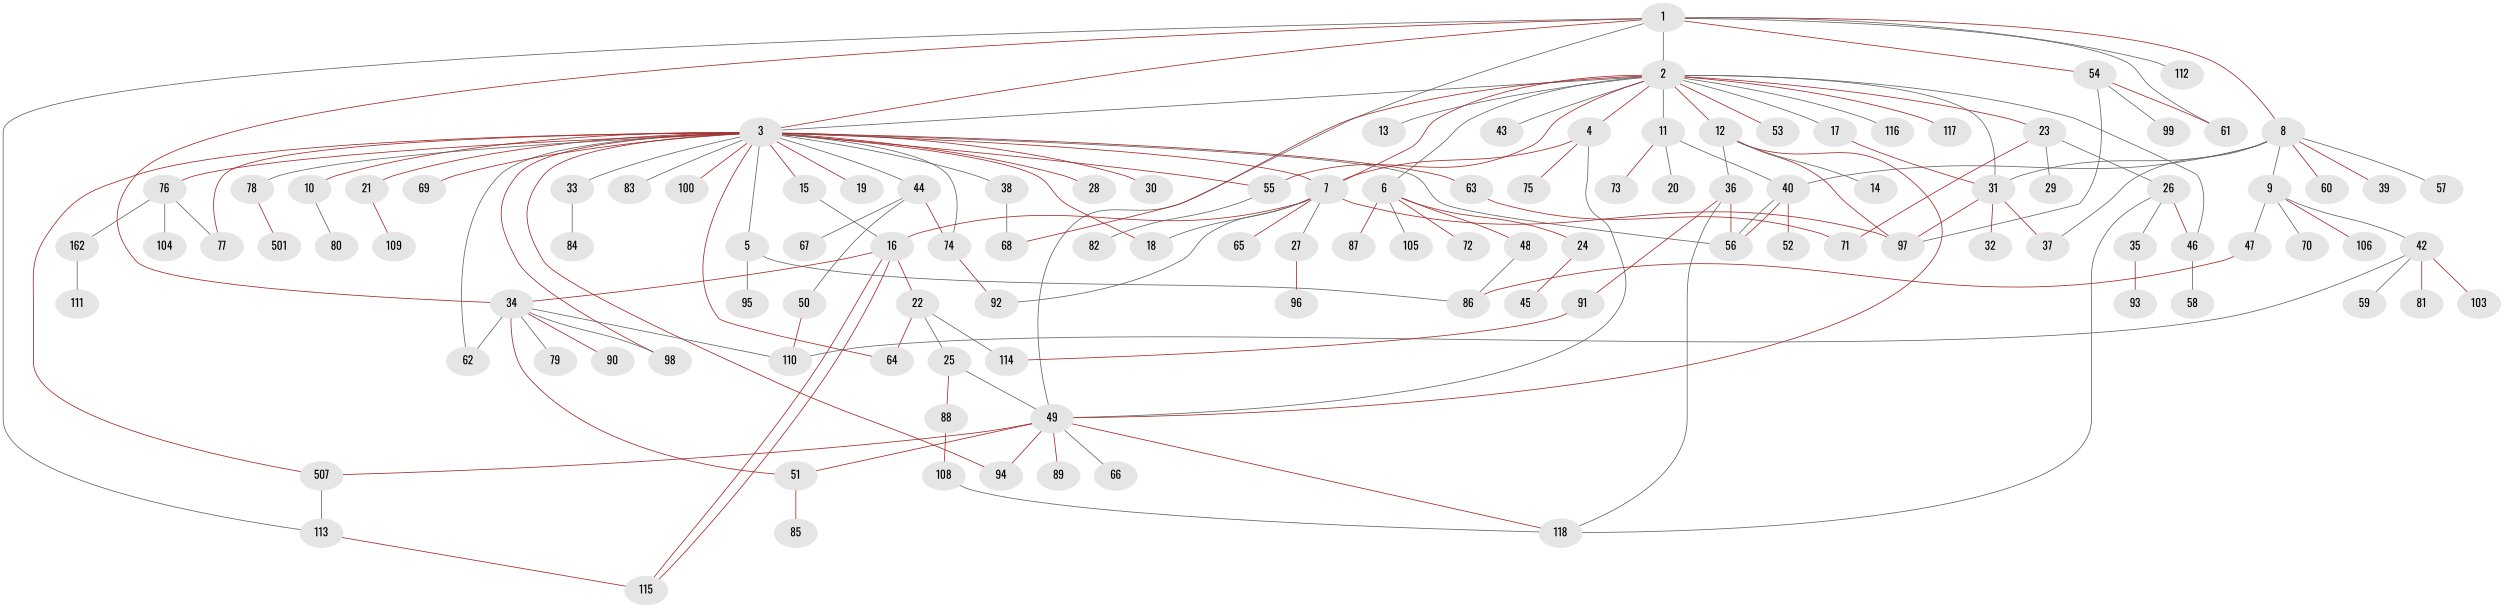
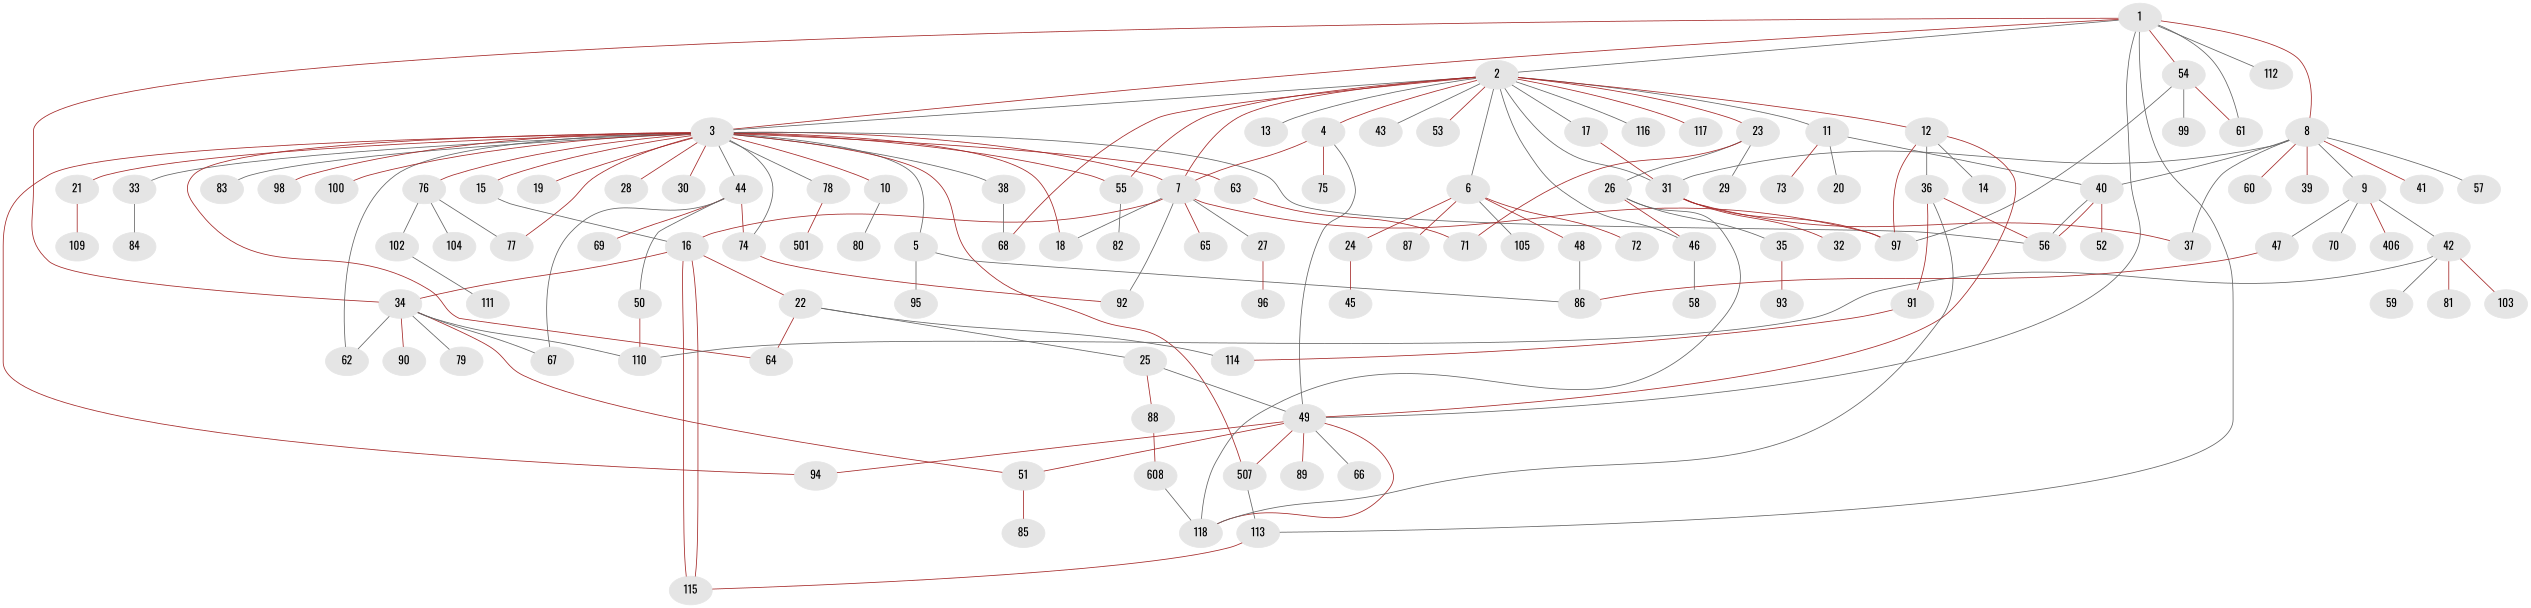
edge "3" -- "69": now "44" -- "69"
node "41": added
node "162": label "162" -> "102"
node "106": label "106" -> "406"
edge "34" -- "98": now "34" -- "67"
node "108": label "108" -> "608"
